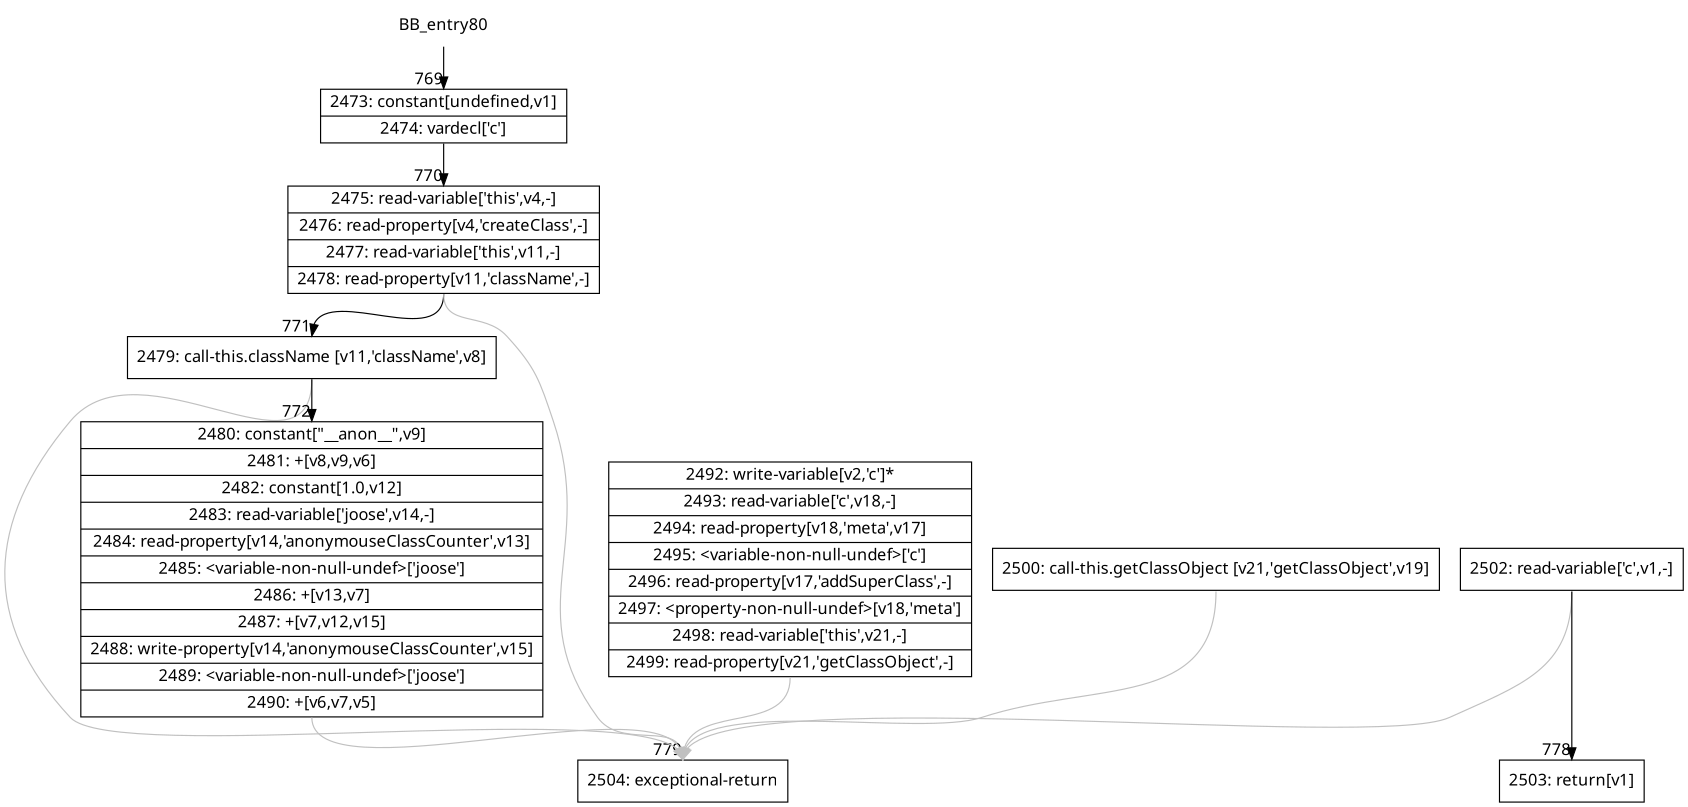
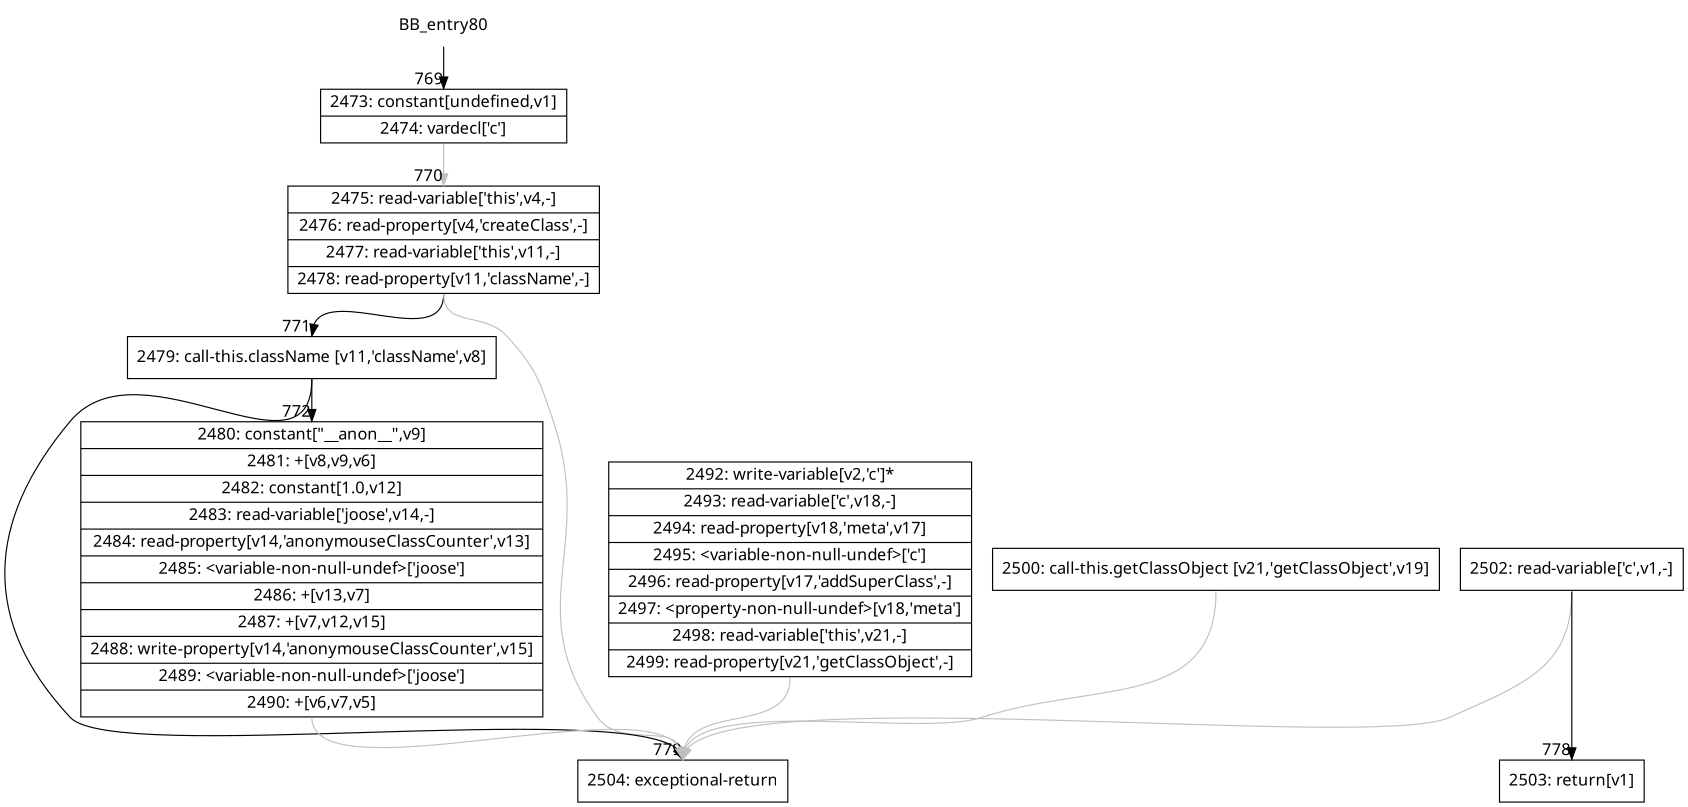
edge "2473: constant[undefined,v1]" -> "2475: read-variable['this',v4,-]": color black -> gray
edge "2479: call-this.className [v11,'className',v8]" -> "2504: exceptional-return": color gray -> black
